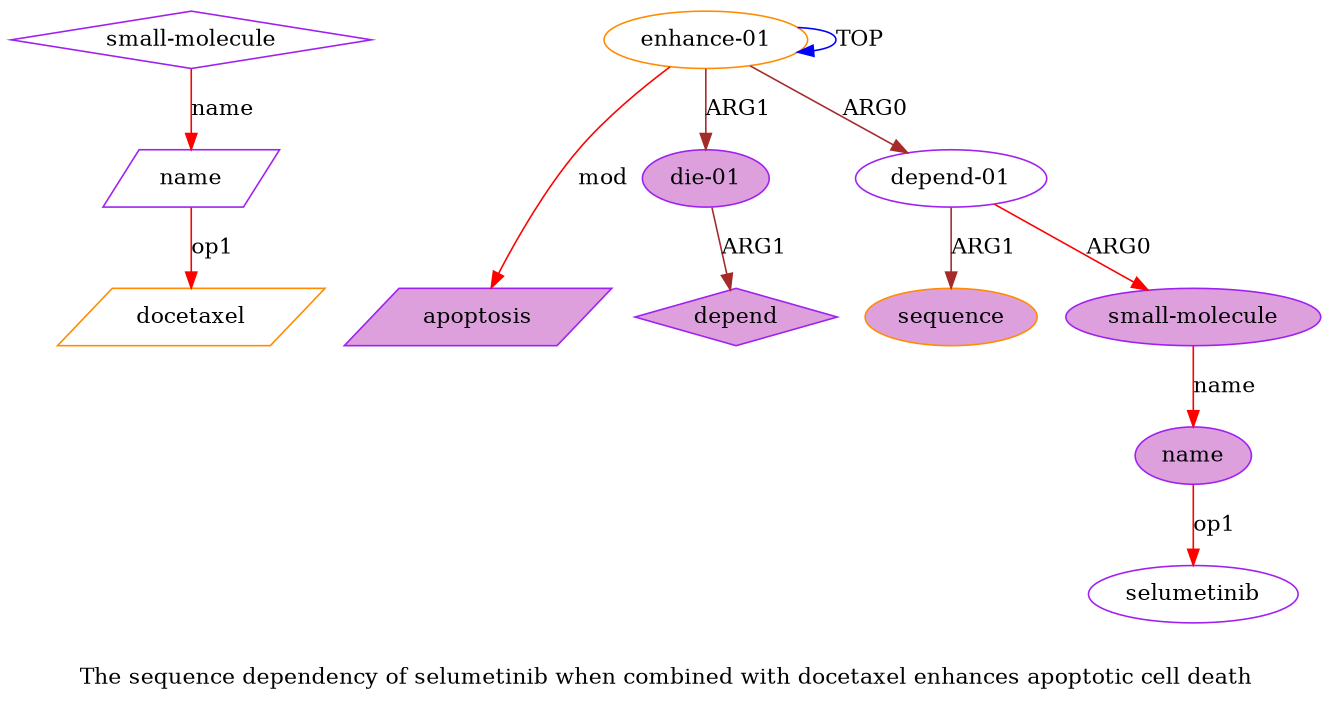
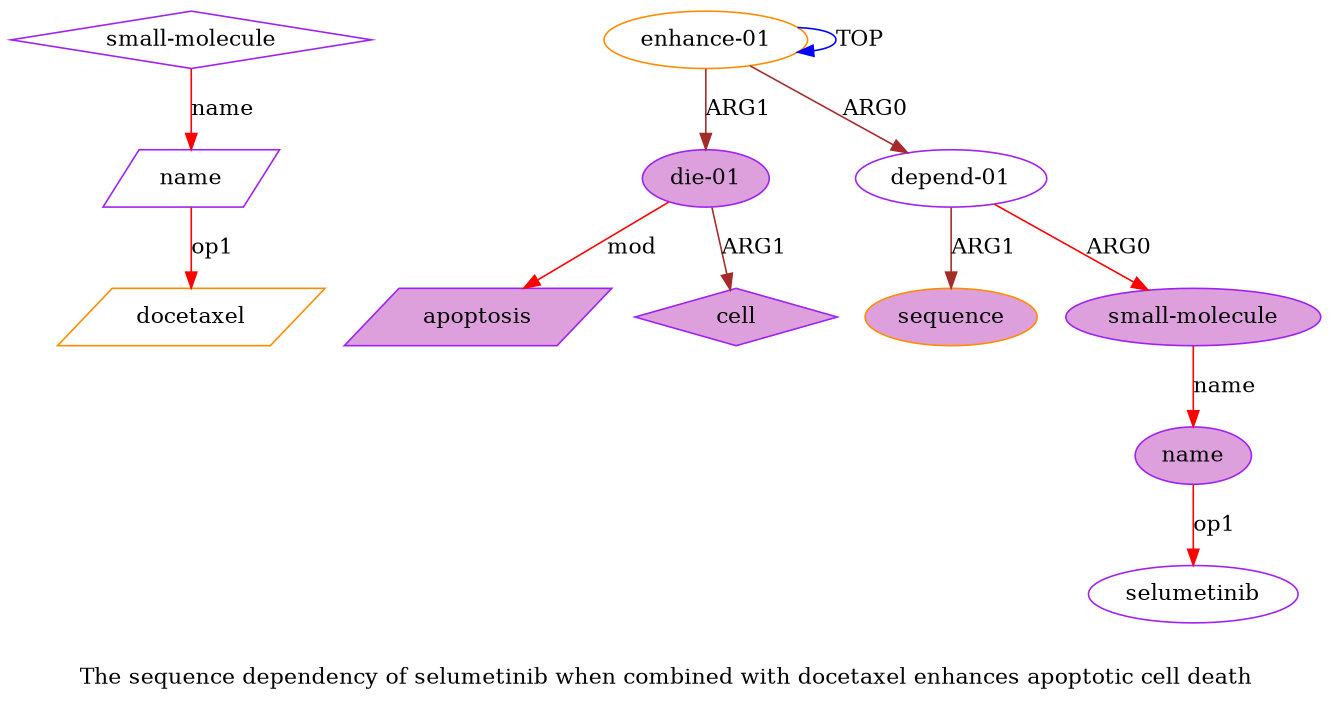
edge "enhance-01" -> "apoptosis": now "die-01" -> "apoptosis"
node "depend": label "depend" -> "cell"
